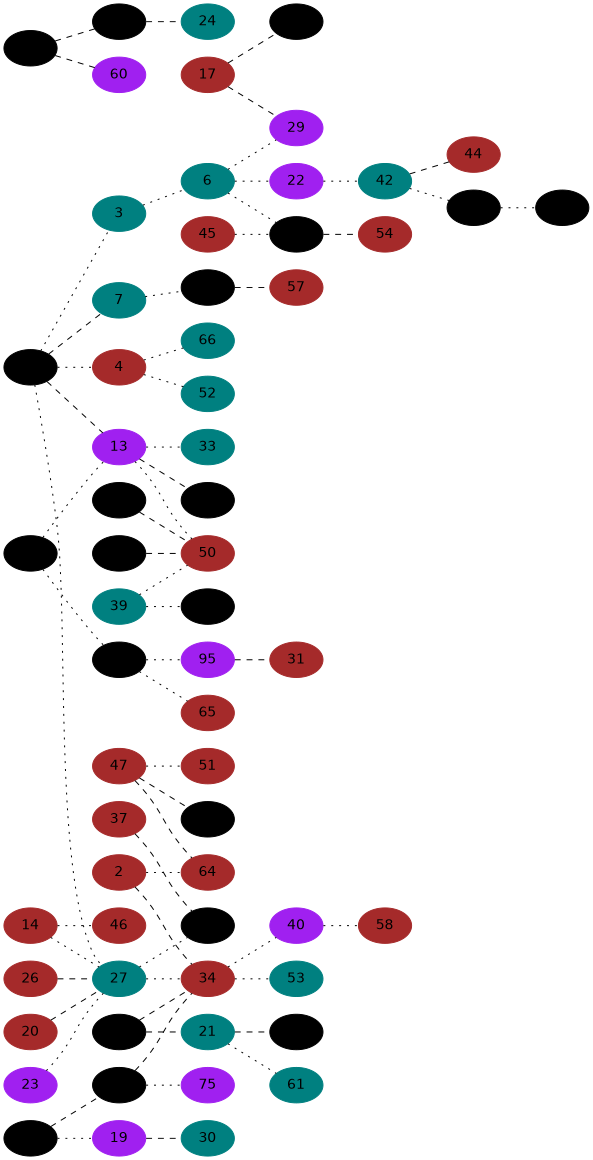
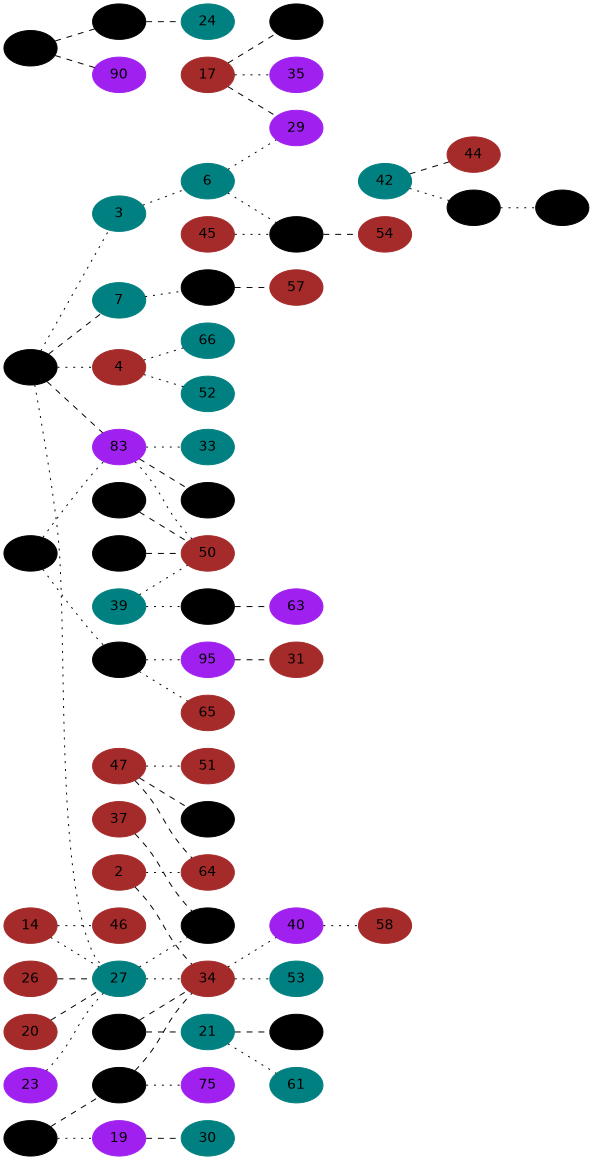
node "60": label "60" -> "90"
node "35": added
node "22": removed
node "13": label "13" -> "83"
node "63": added
